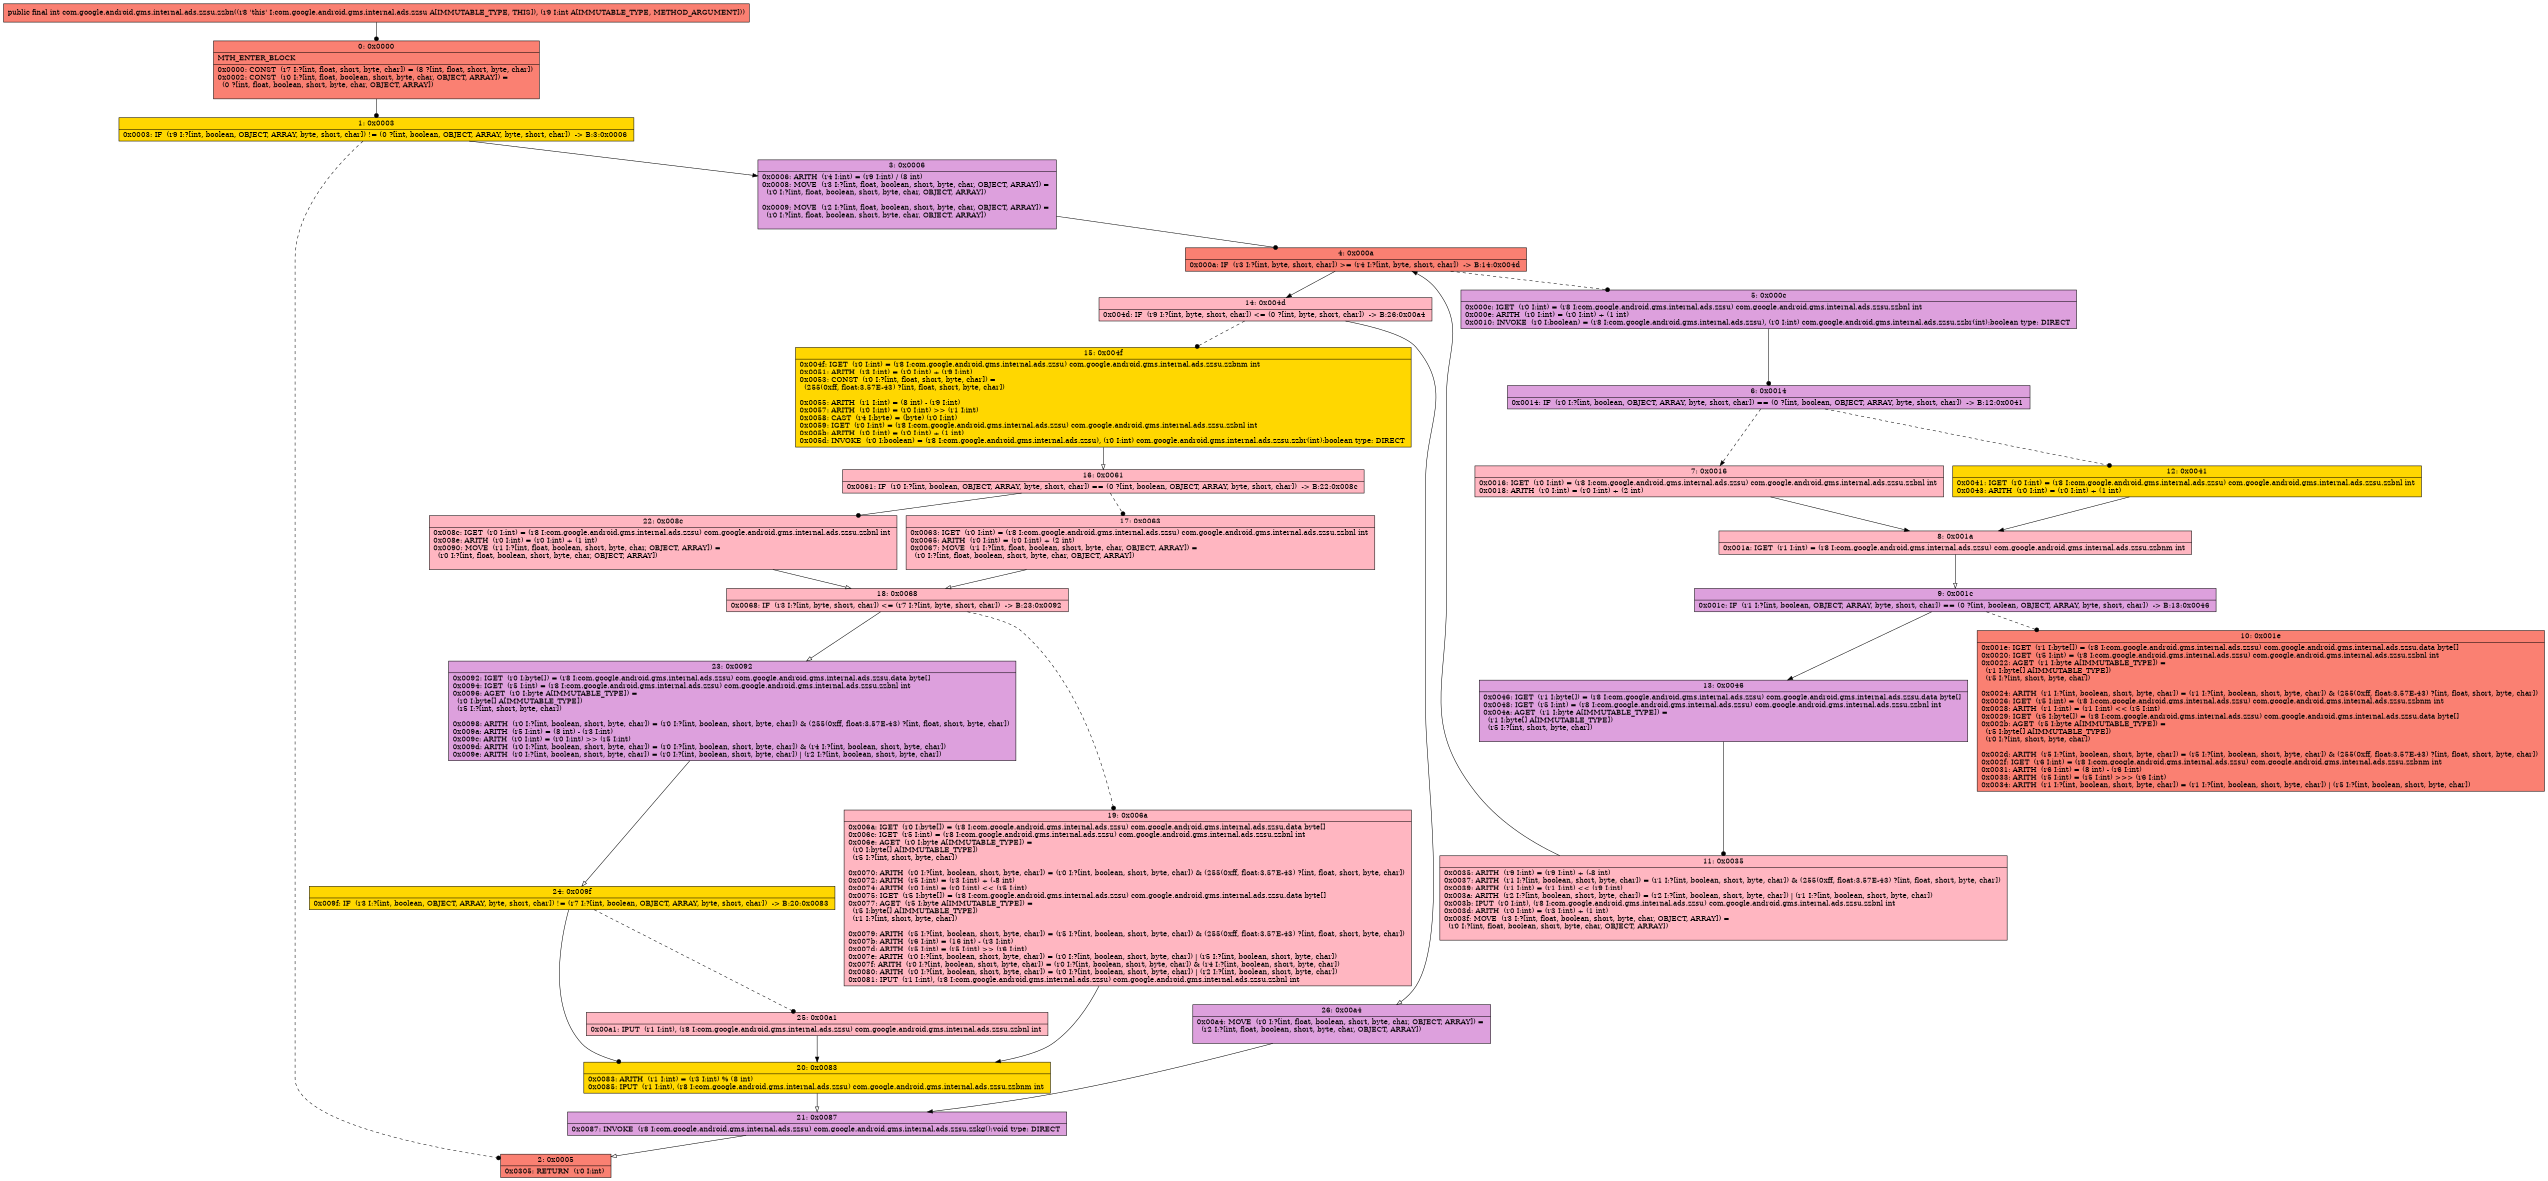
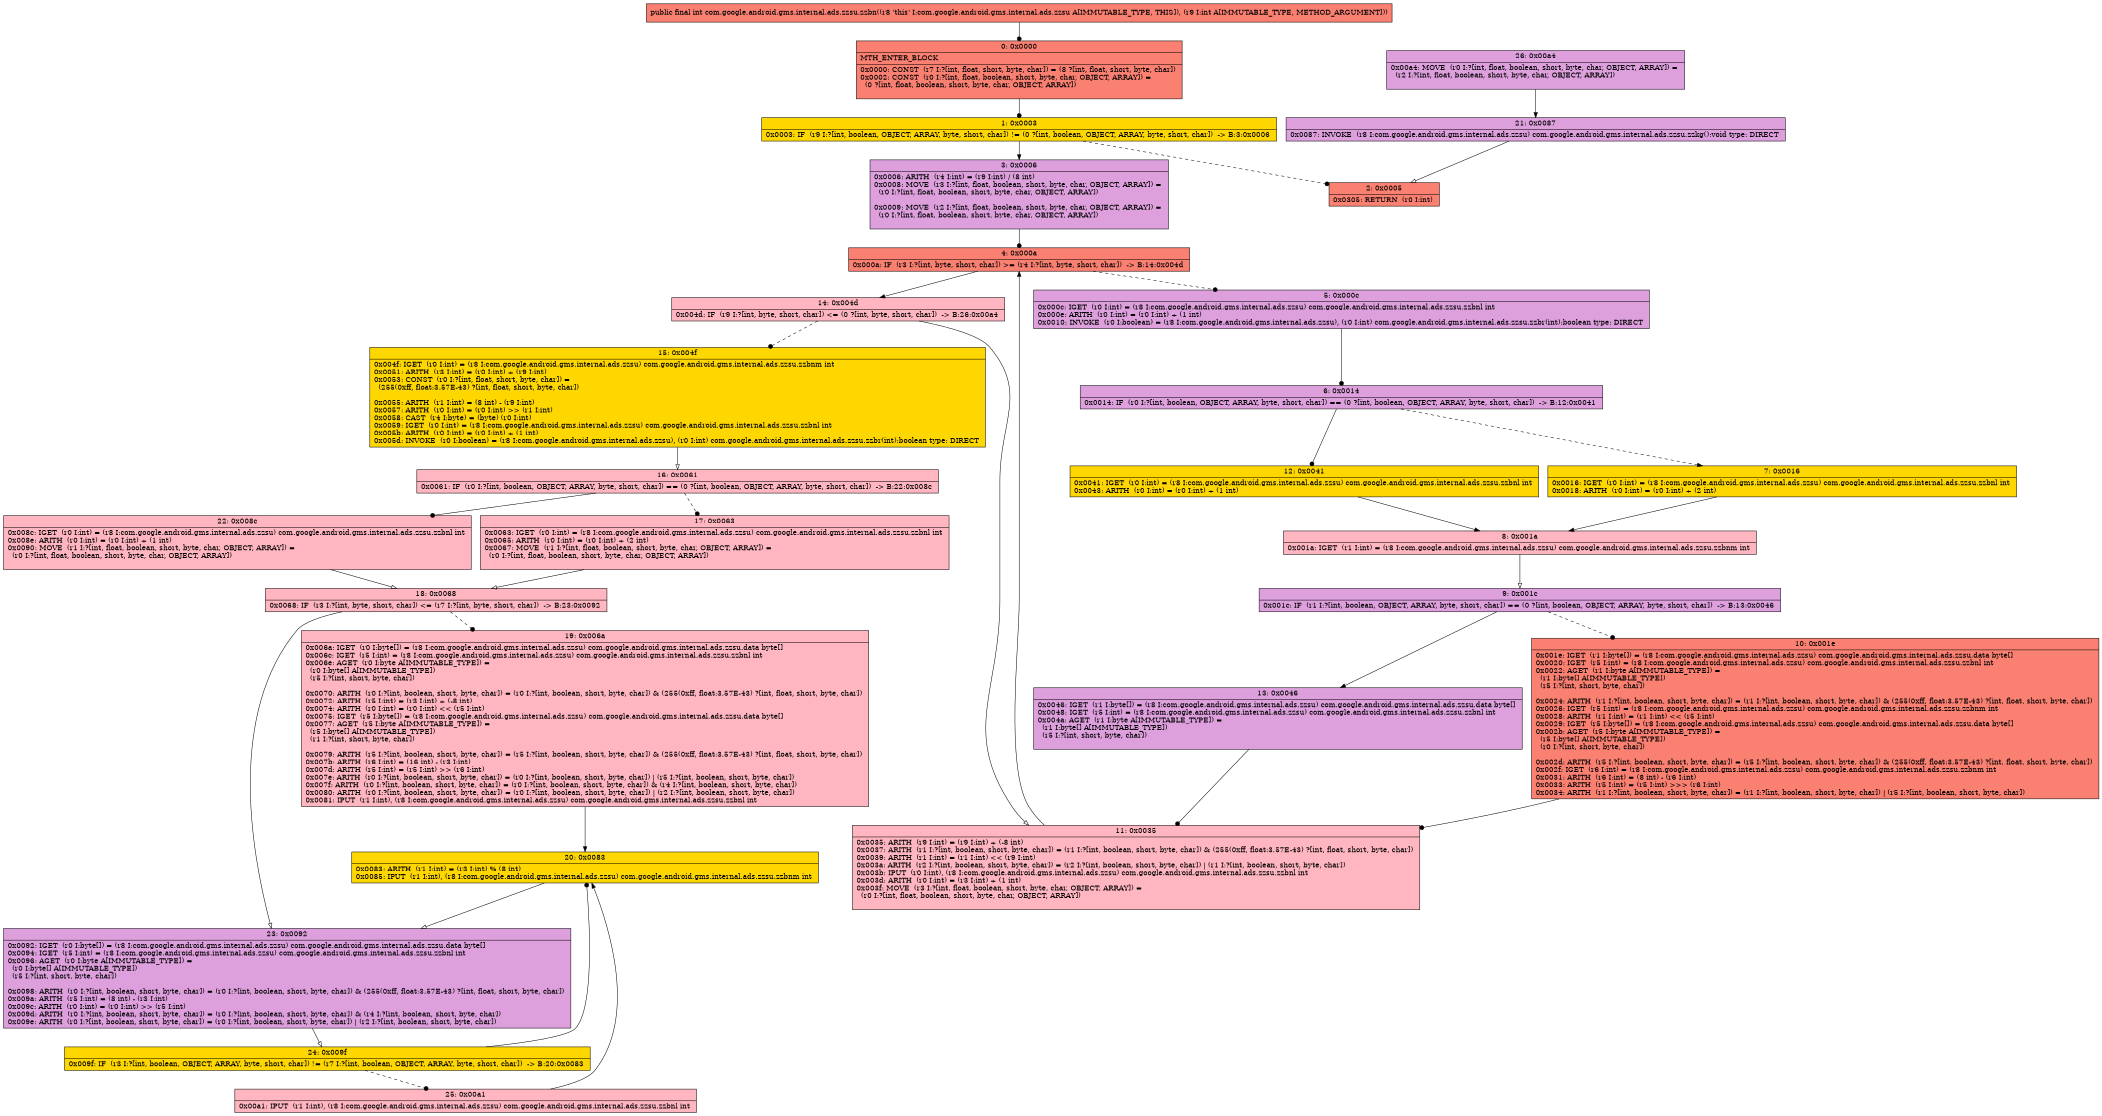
edge "6: 0x0014" -> "12: 0x0041": style dashed -> solid
node "7: 0x0016": fillcolor lightpink -> gold
edge "14: 0x004d" -> "26: 0x00a4": now "14: 0x004d" -> "11: 0x0035"
edge "10: 0x001e" -> "11: 0x0035": added
edge "20: 0x0083" -> "21: 0x0087": now "20: 0x0083" -> "23: 0x0092"
